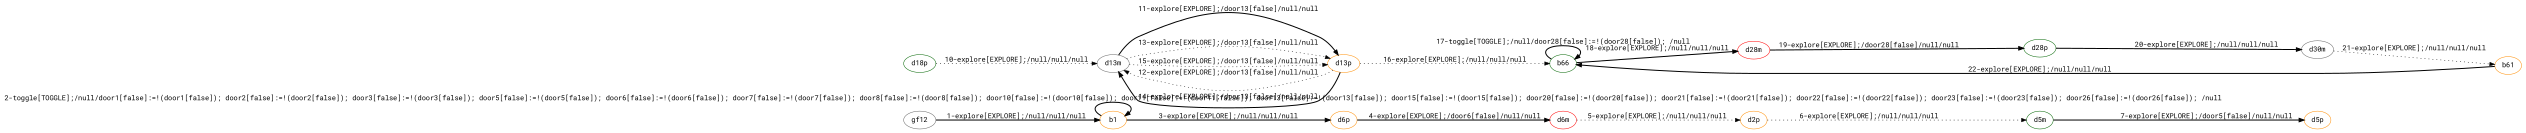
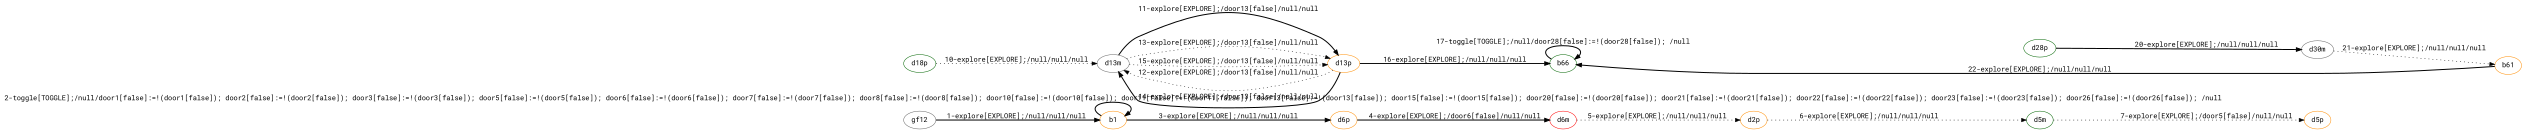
node "d28m": removed
edge "d13p" -> "b66": style dotted -> bold
edge "d5m" -> "d5p": style bold -> dotted
